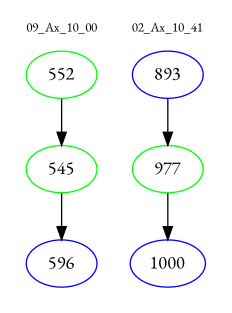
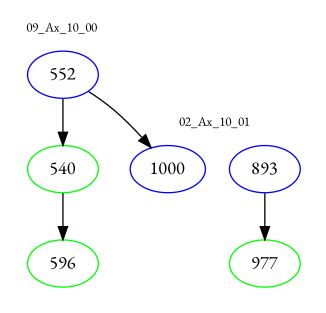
cluster "02_Ax_10_41": label "02_Ax_10_41" -> "02_Ax_10_01"
node "552": color green -> blue
node "545": label "545" -> "540"
edge "977" -> "1000": now "552" -> "1000"
node "596": color blue -> green
